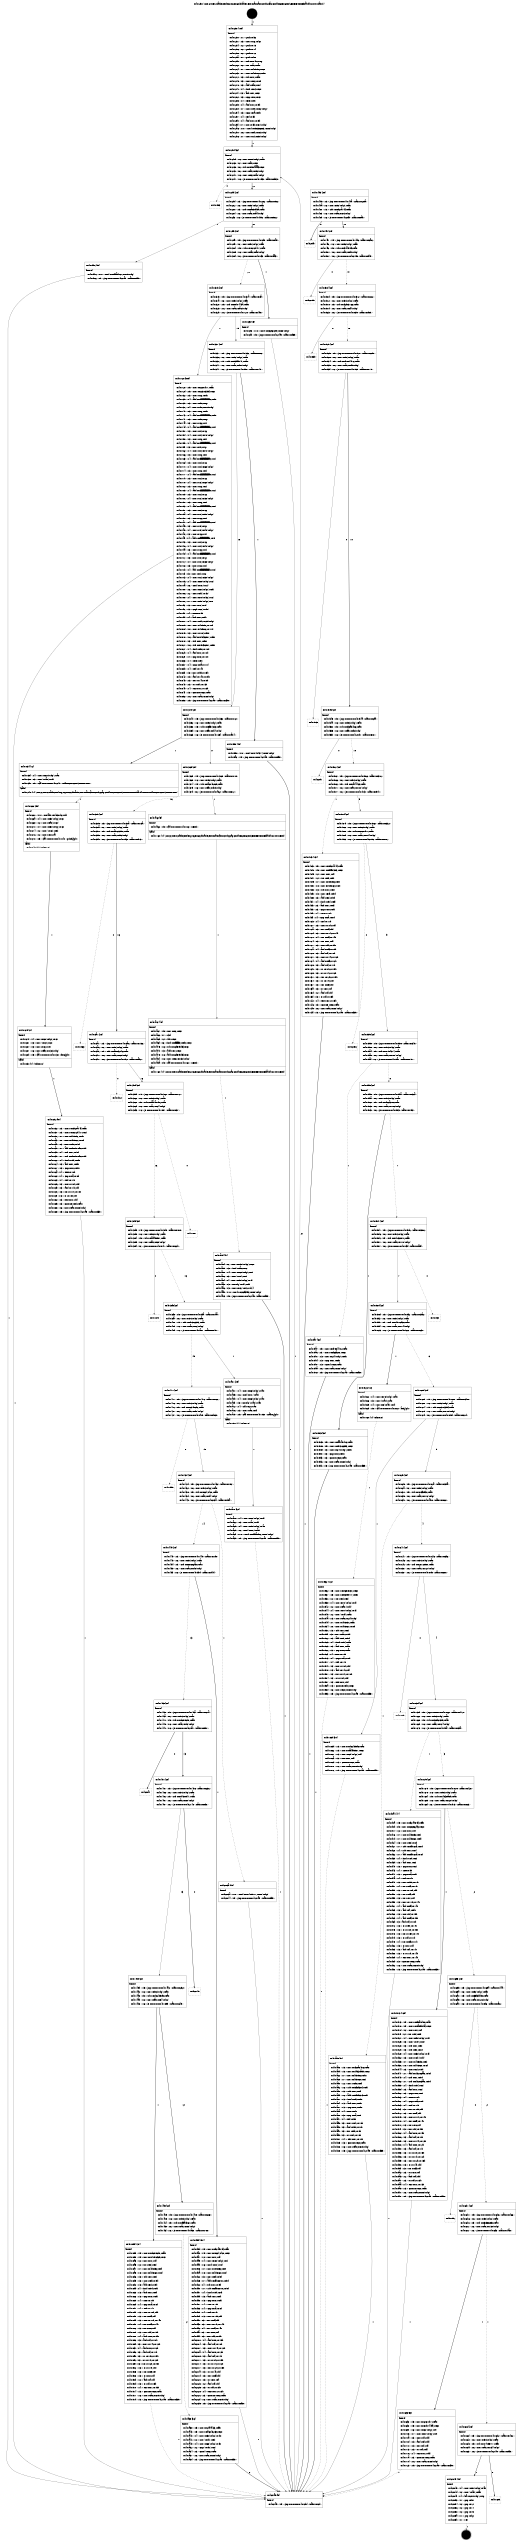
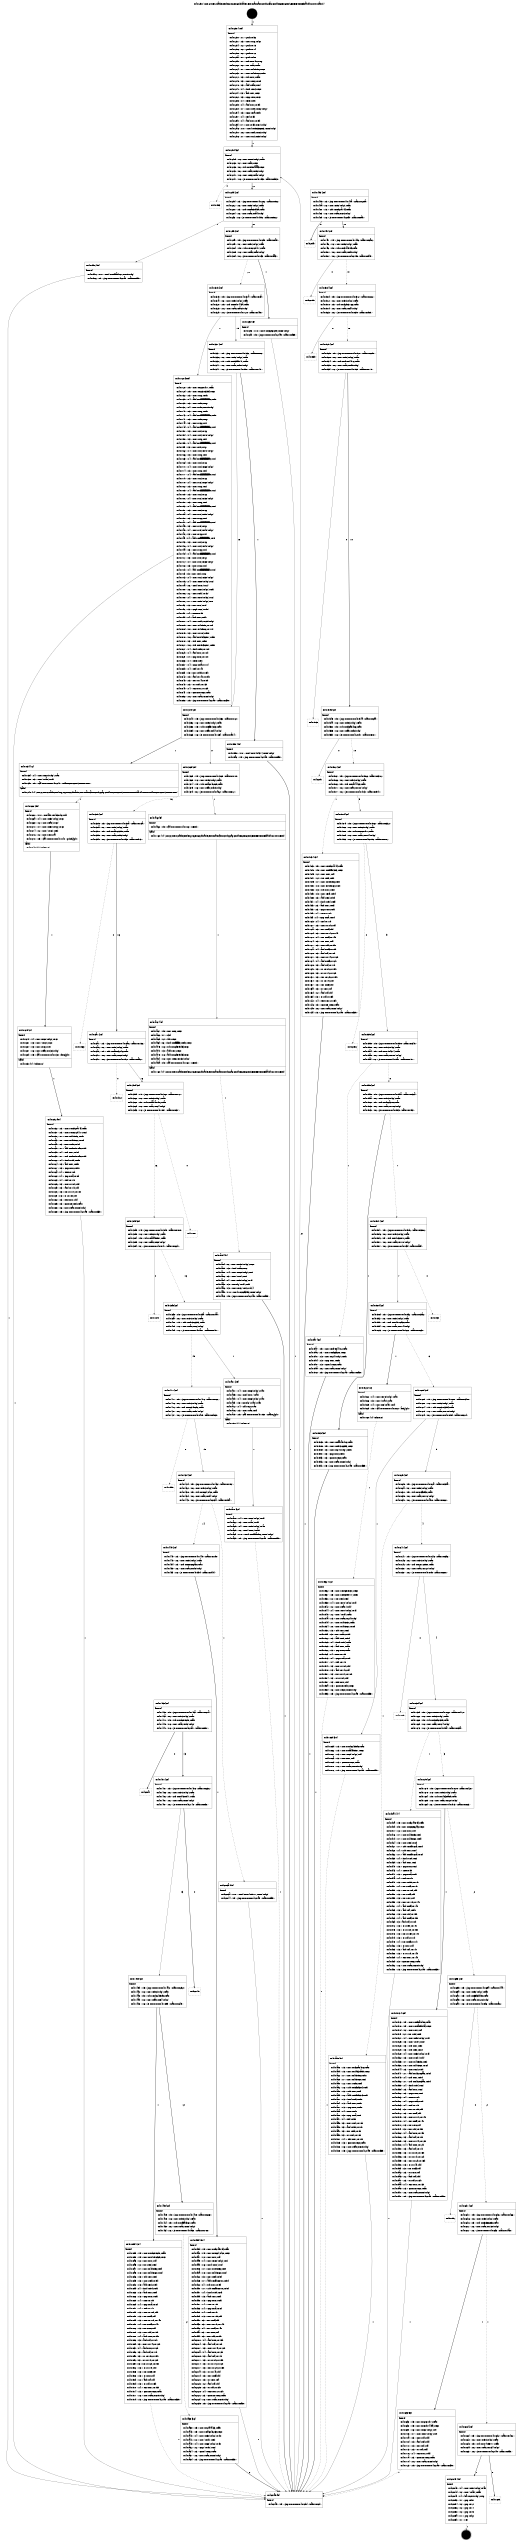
edge "0x401449 [28]" -> "0x401465 [28]": removed, label "13"
